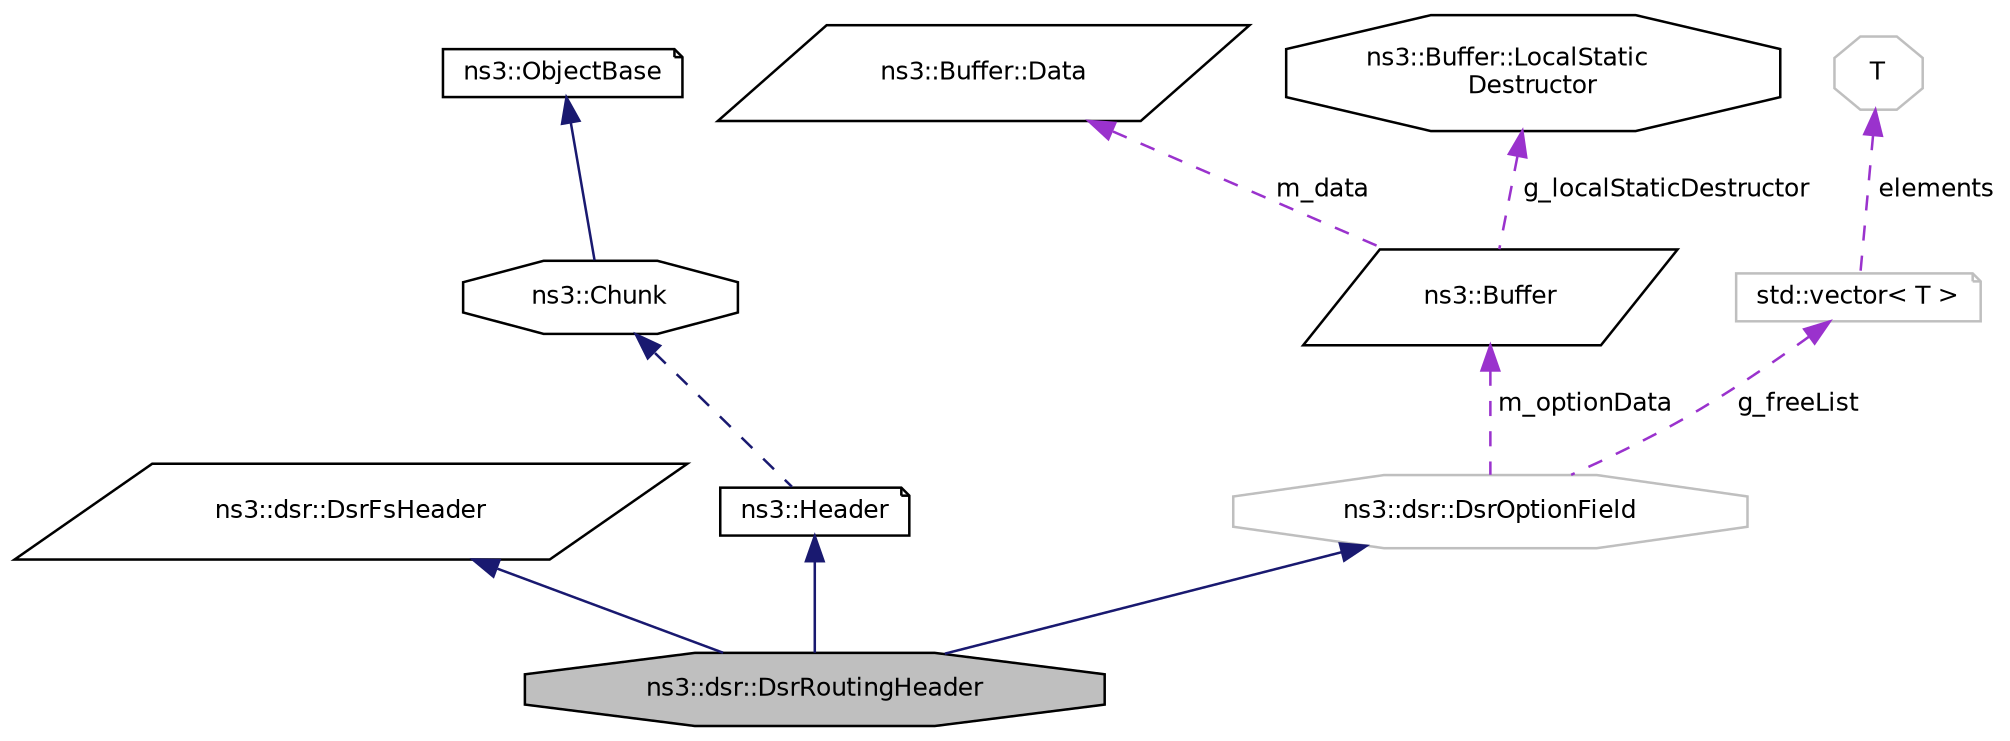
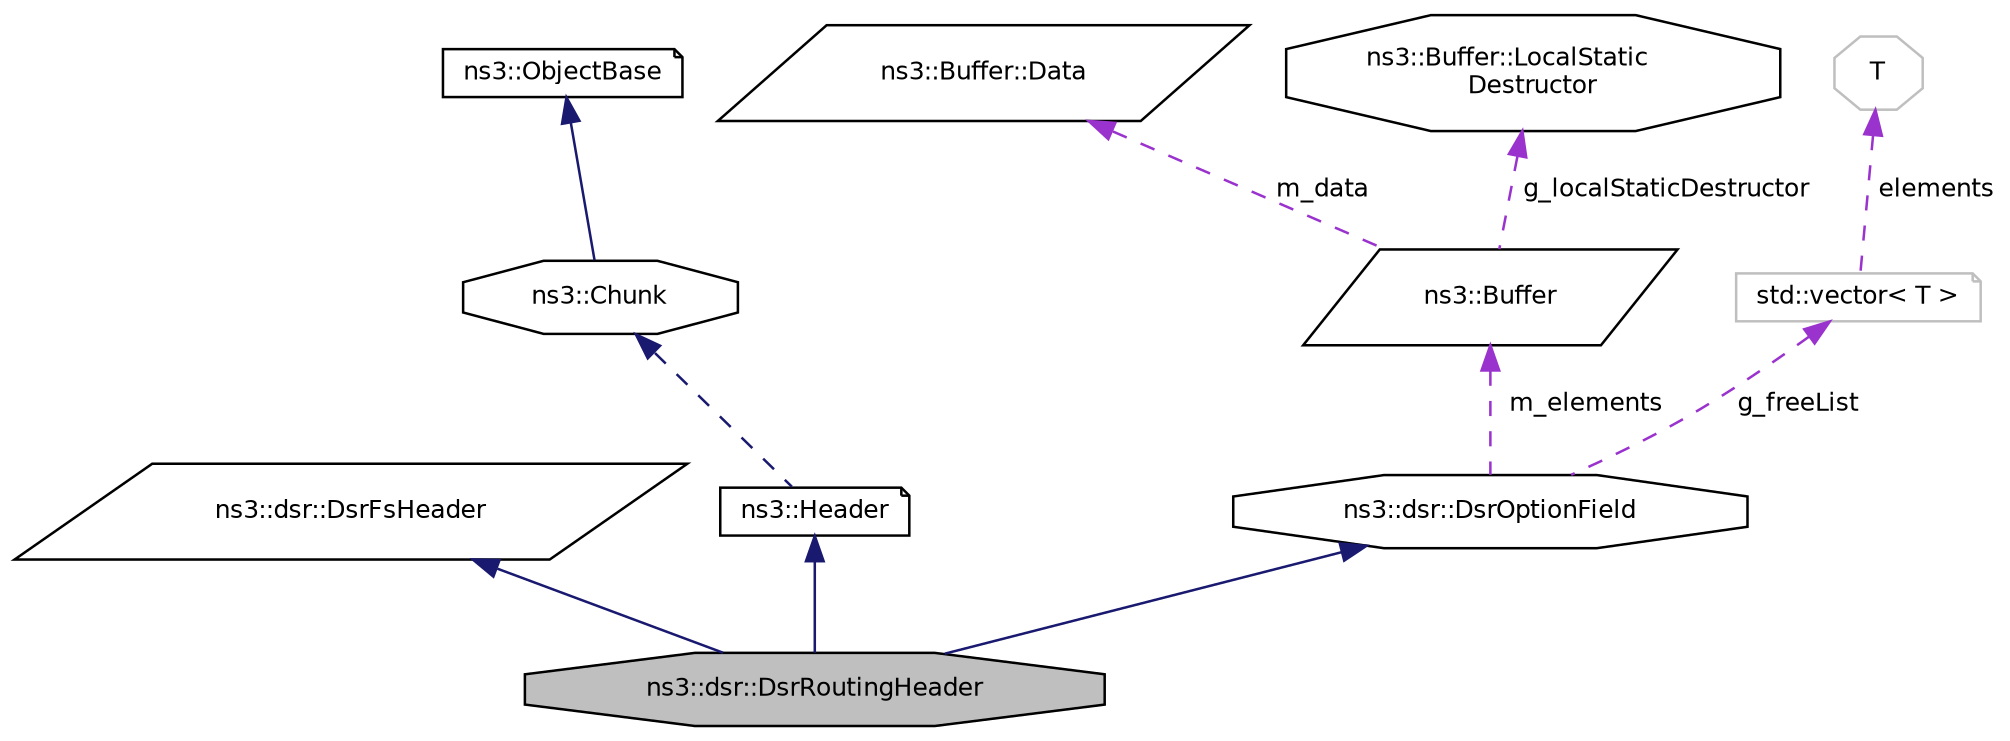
edge "ns3::dsr::DsrOptionField" -> "ns3::Buffer": label " m_optionData" -> " m_elements"
node "ns3::dsr::DsrOptionField": color grey75 -> black
